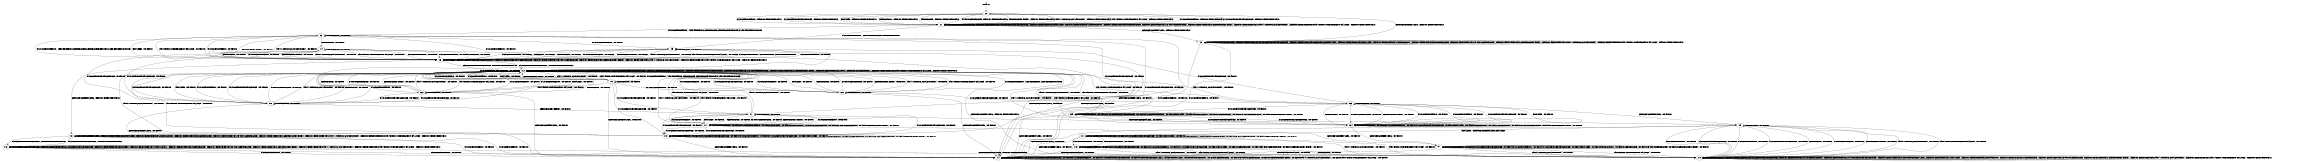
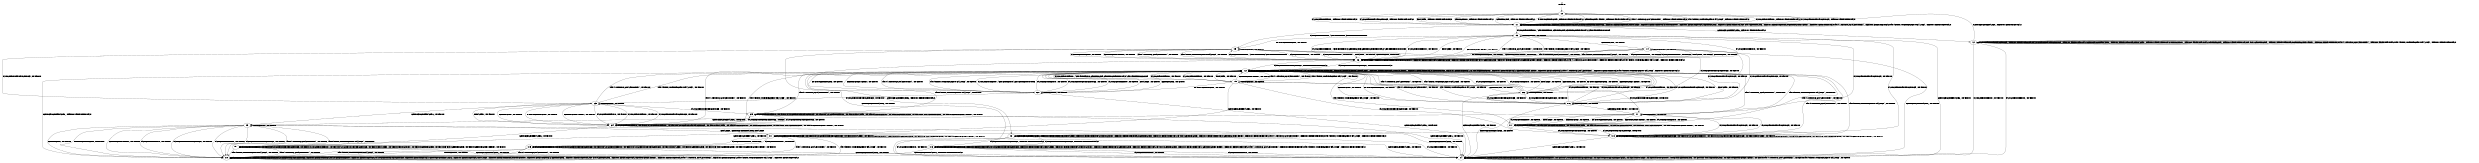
edge "s23" -> "s5": reversed
edge "s24" -> "s25": label "RSA_CLIENT_KEY_EXCHANGE / TIMEOUT" -> "RSA_CLIENT_KEY_EXCHANGE / NOTIFY"
edge "s19" -> "s4": now "s19" -> "s11"
